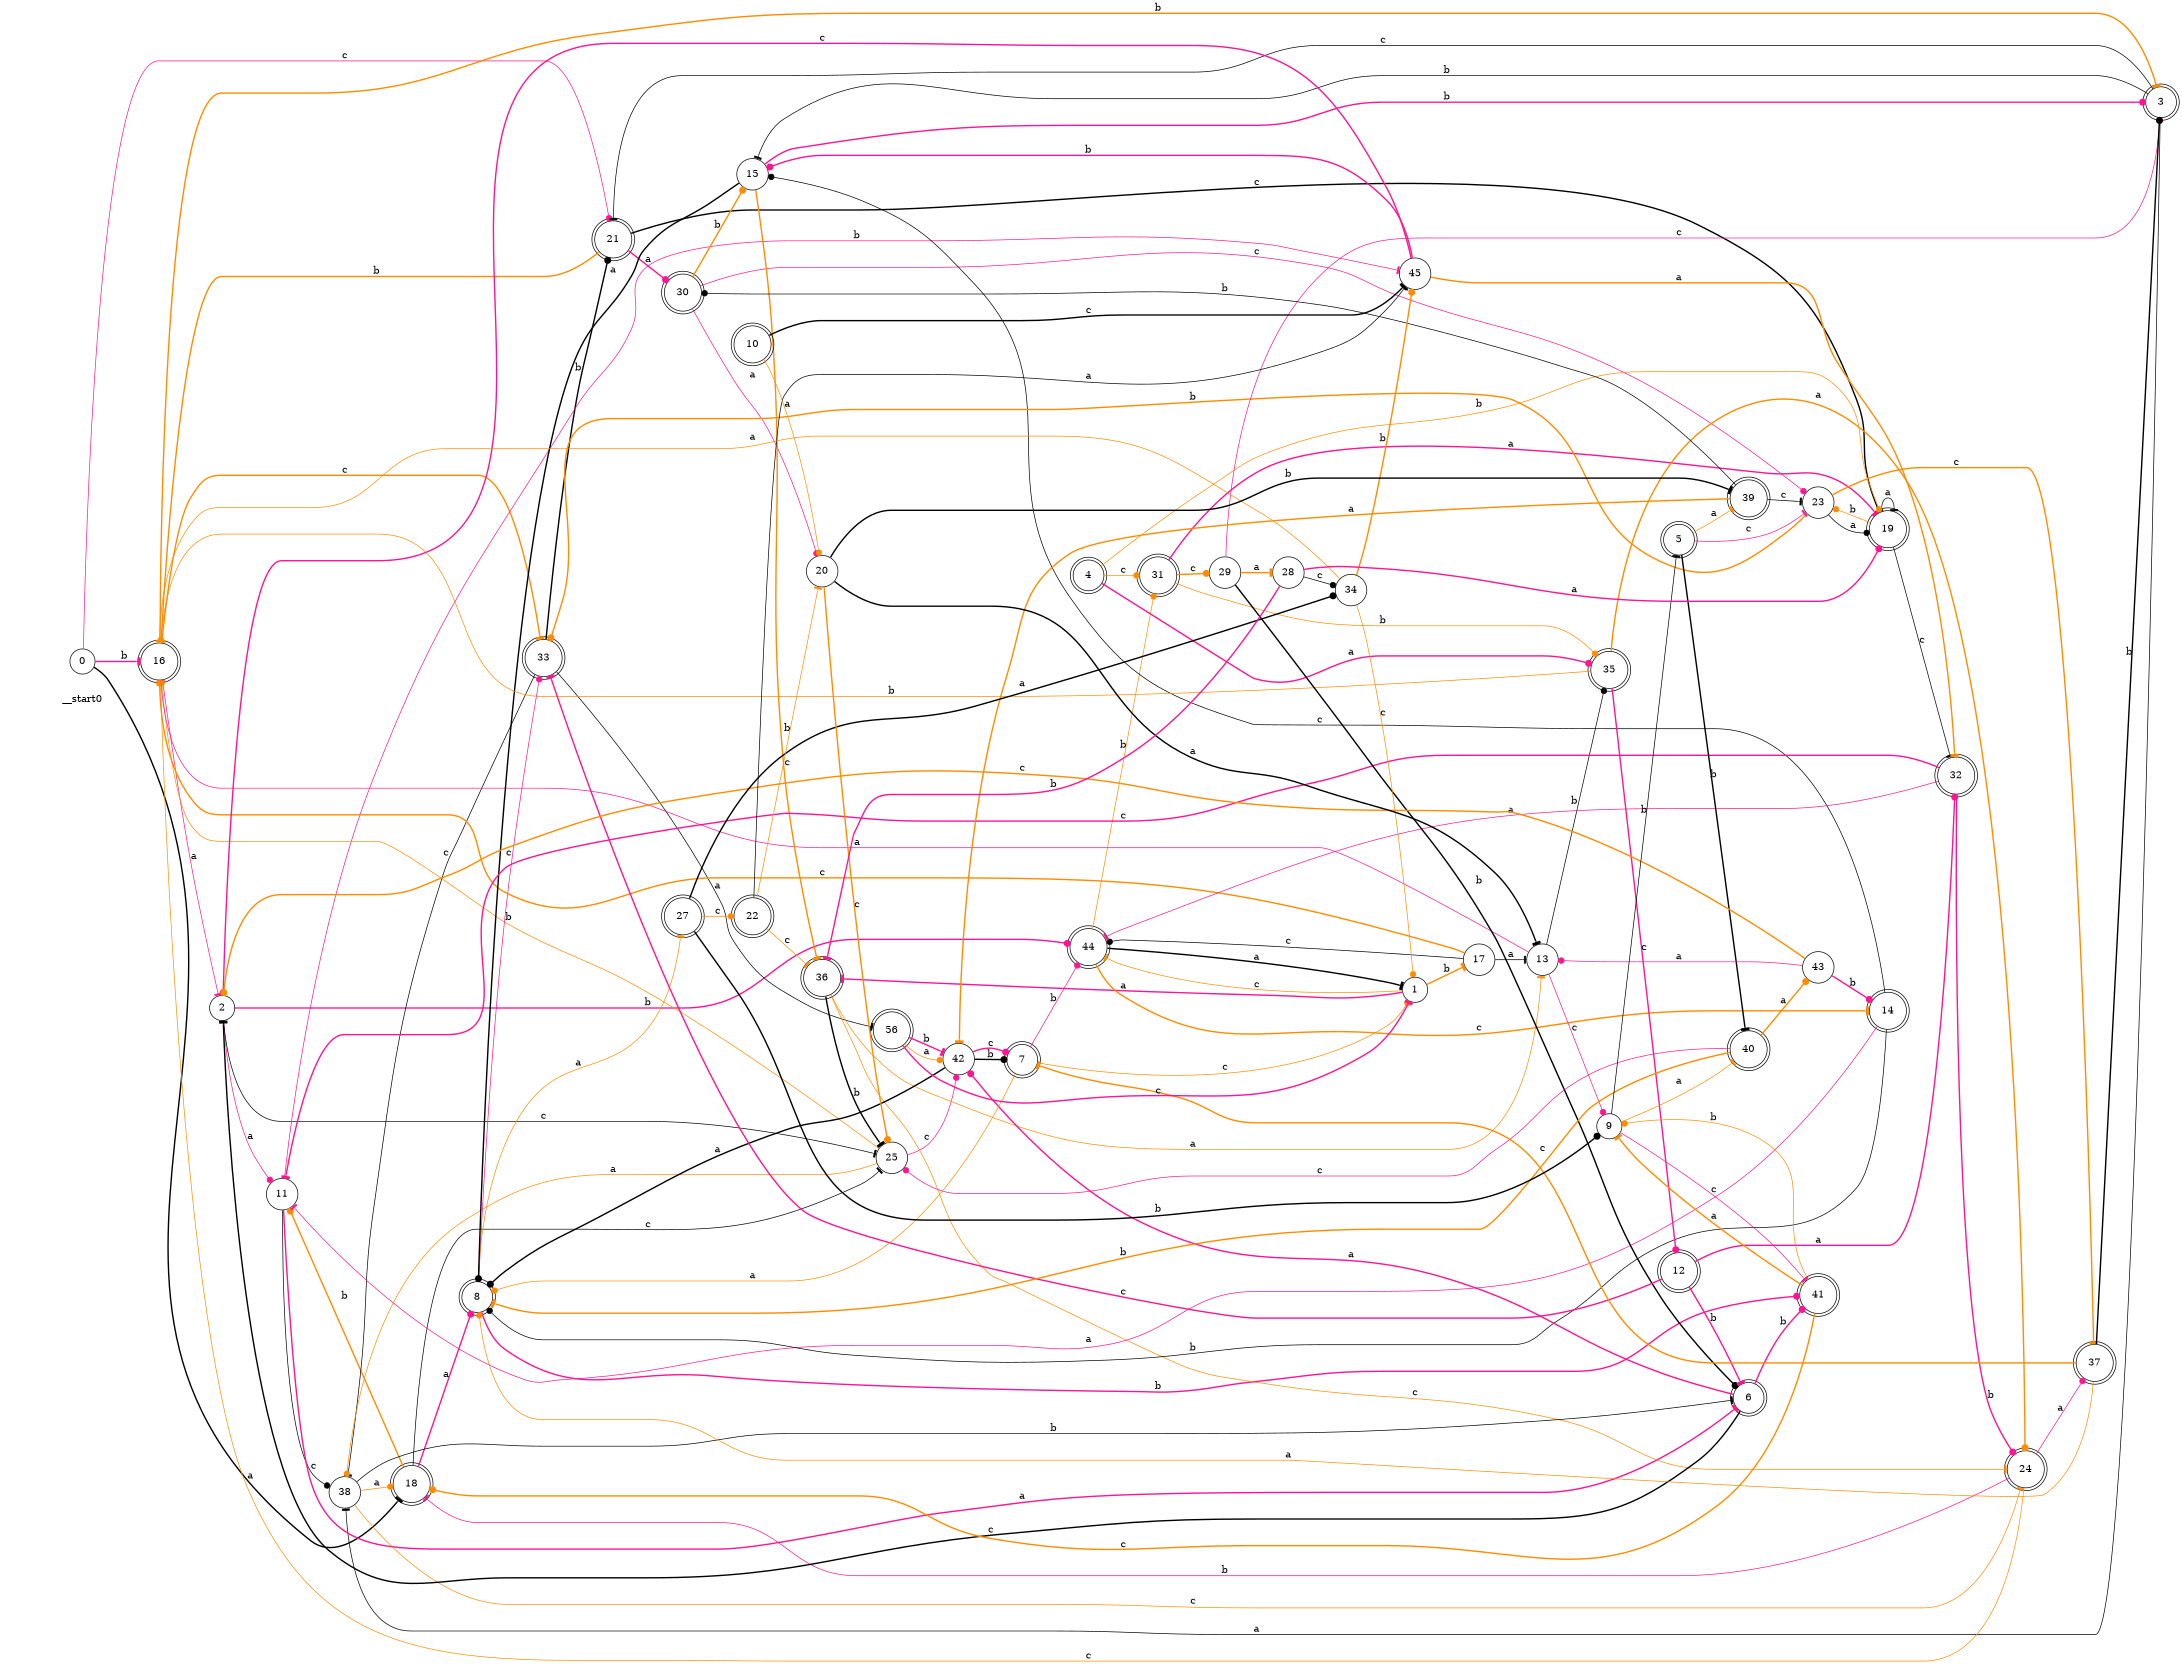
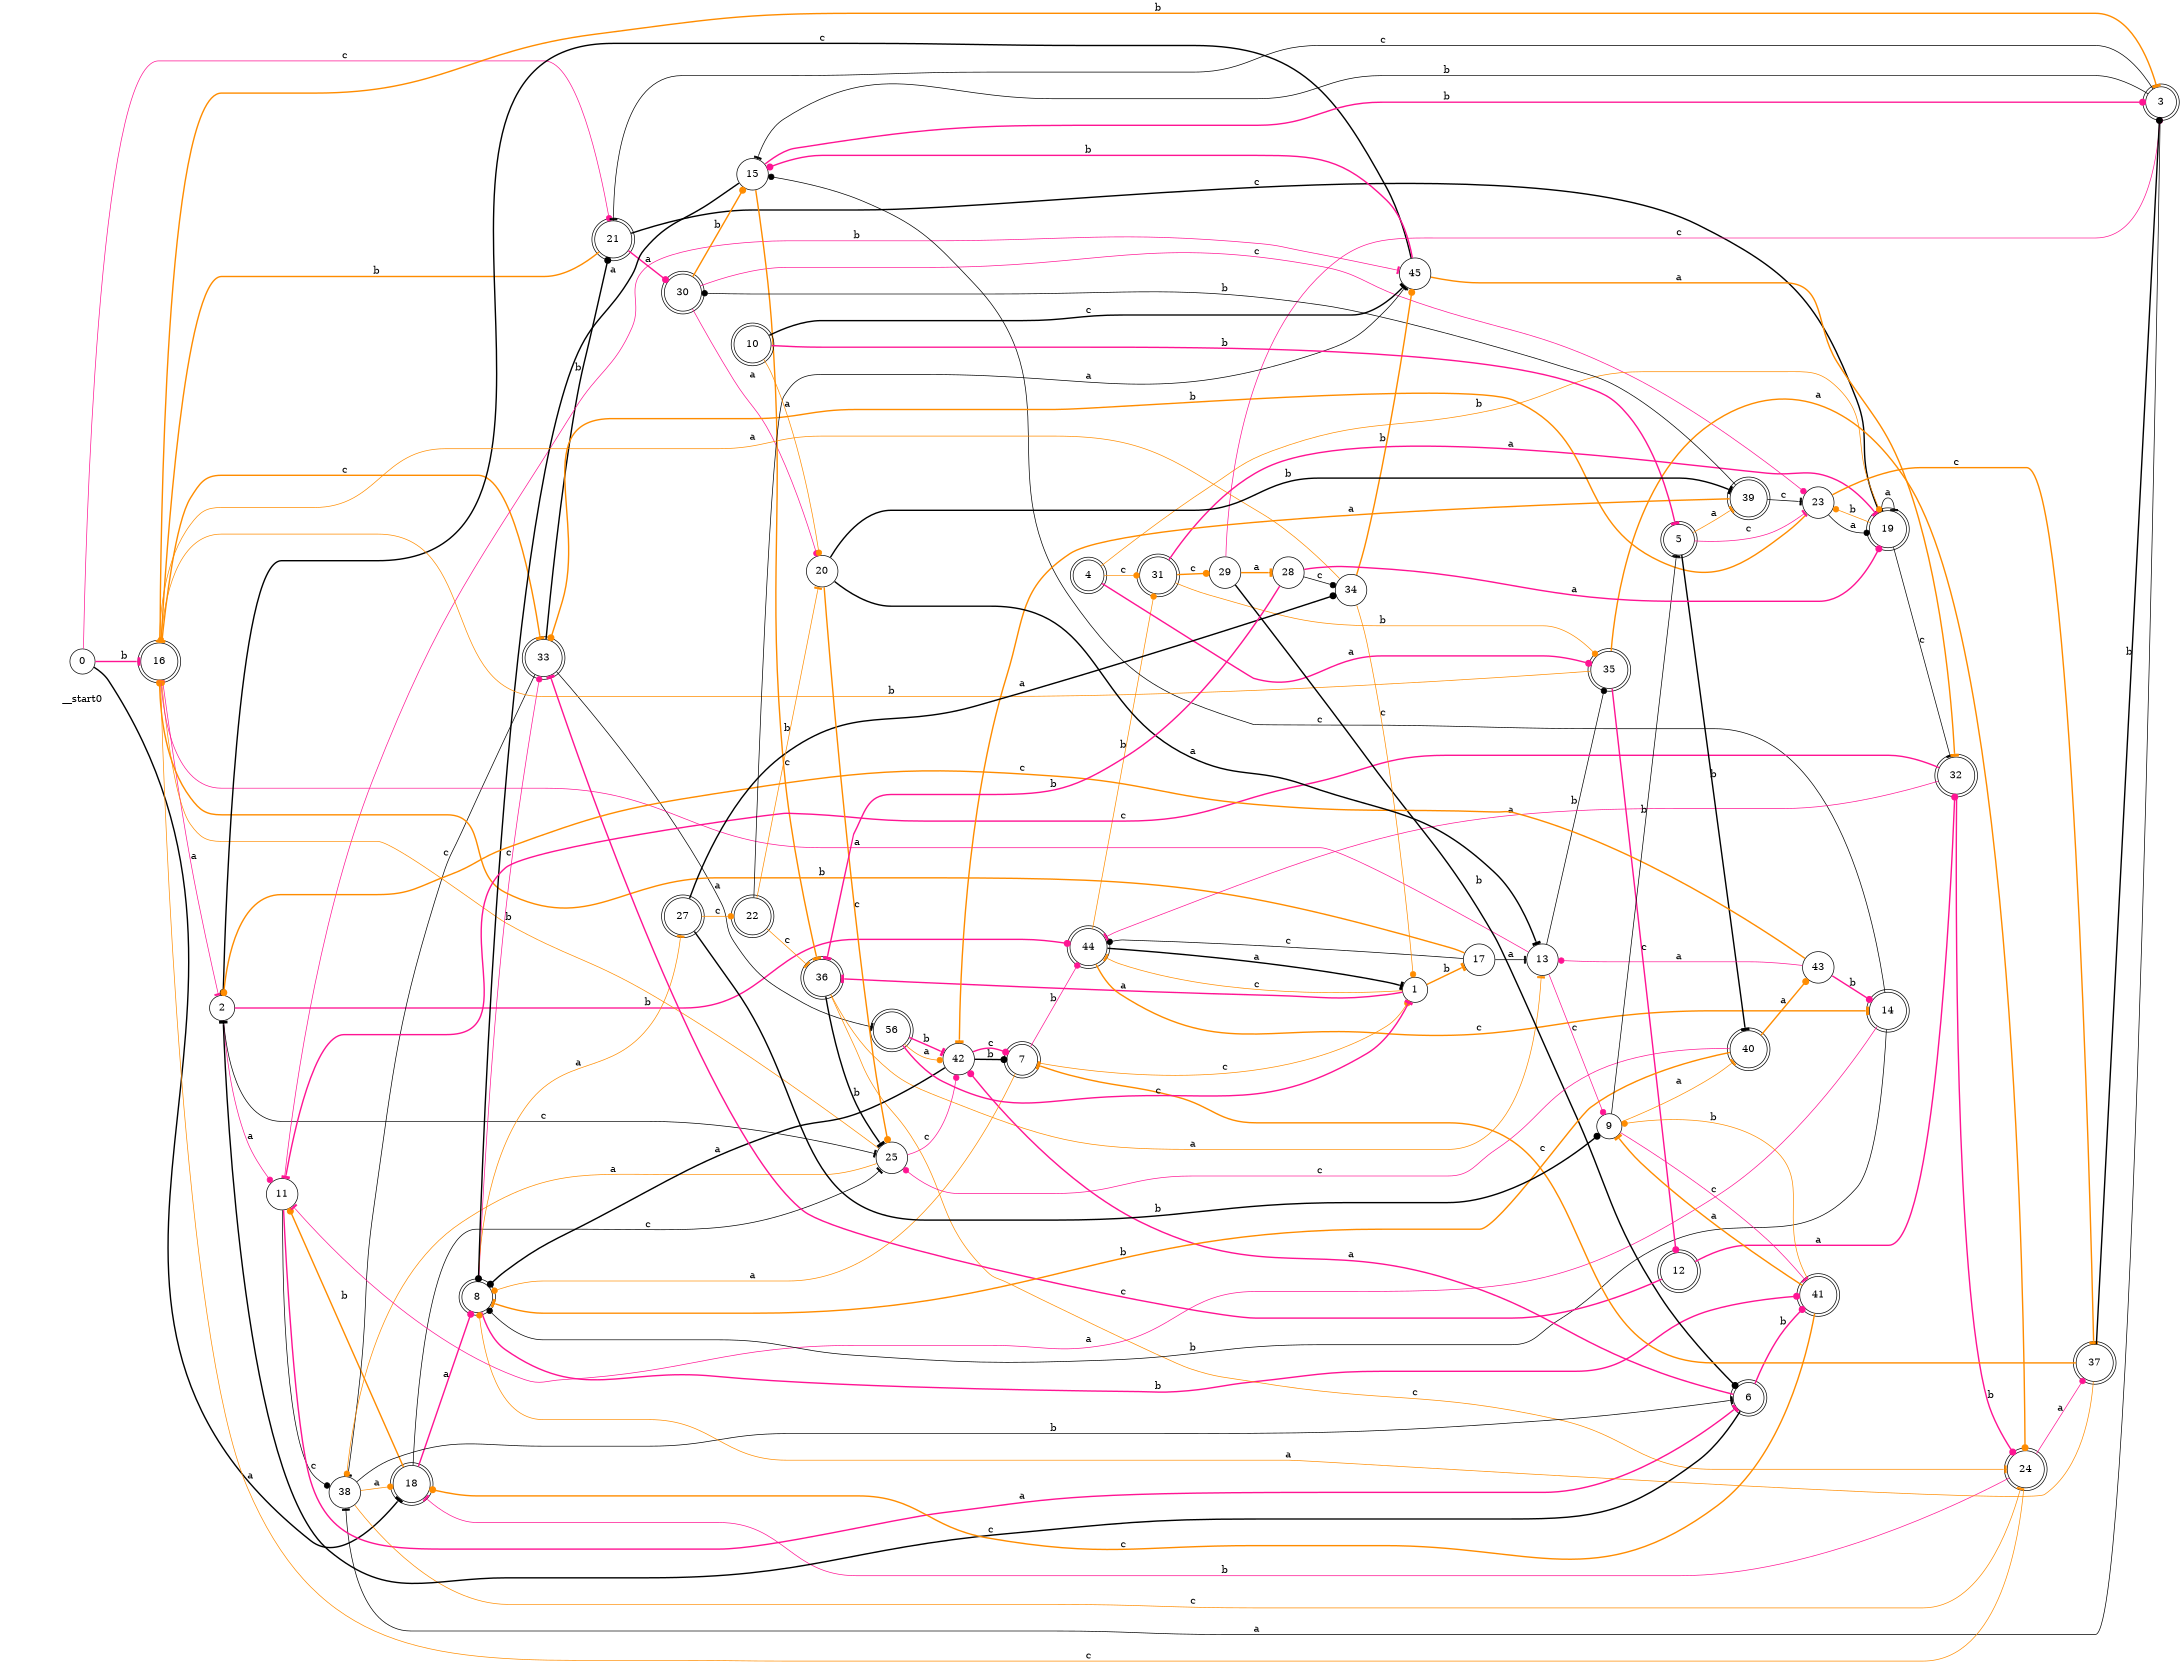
edge "45" -> "2": color deeppink -> black
edge "10" -> "5": added, label "b"
edge "17" -> "16": label "c" -> "b"
edge "12" -> "6": removed, label "b"
